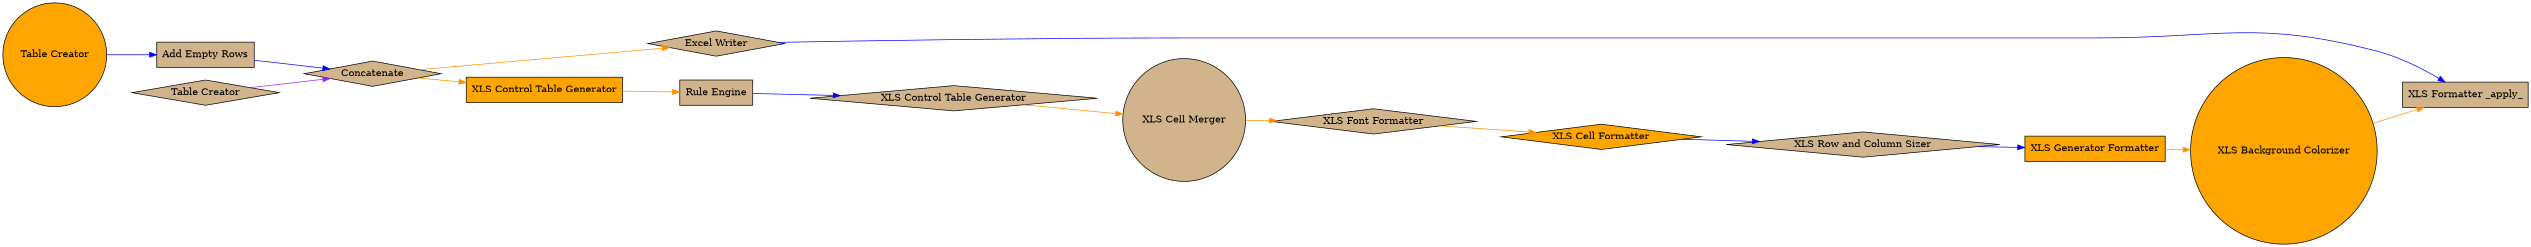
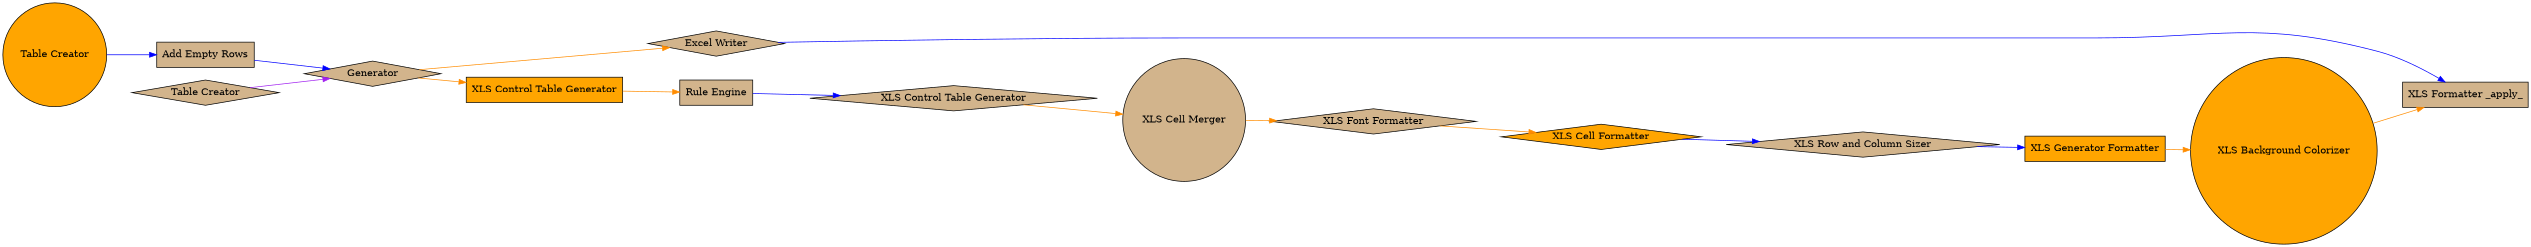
node "Concatenate": label "Concatenate" -> "Generator"
